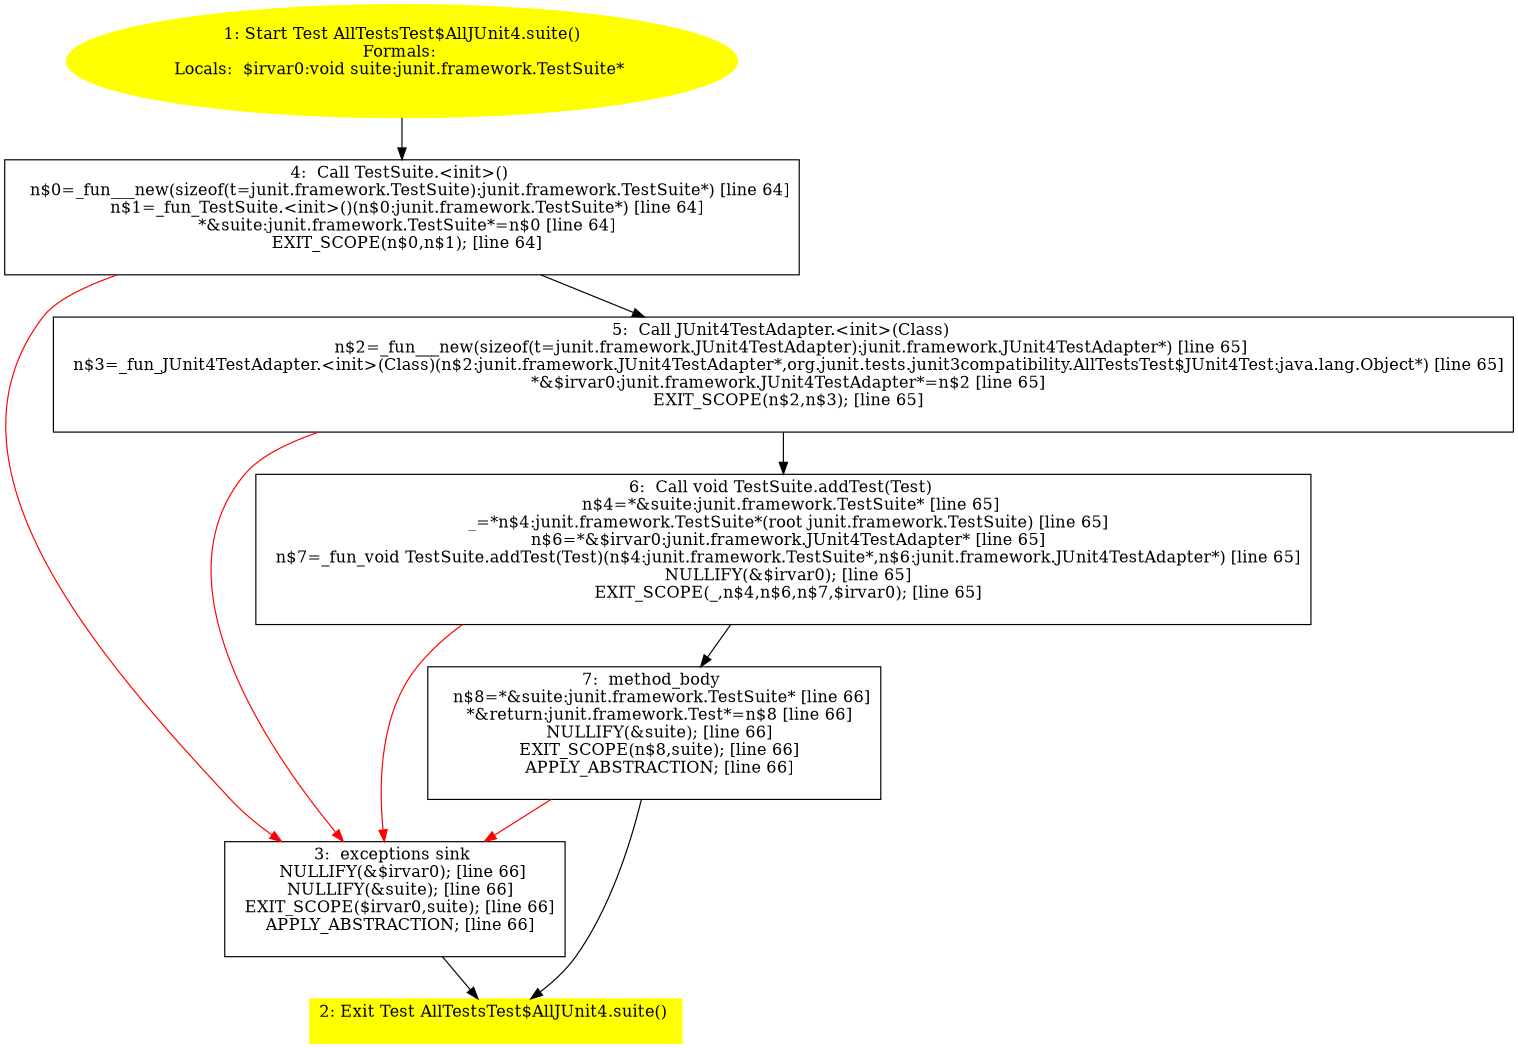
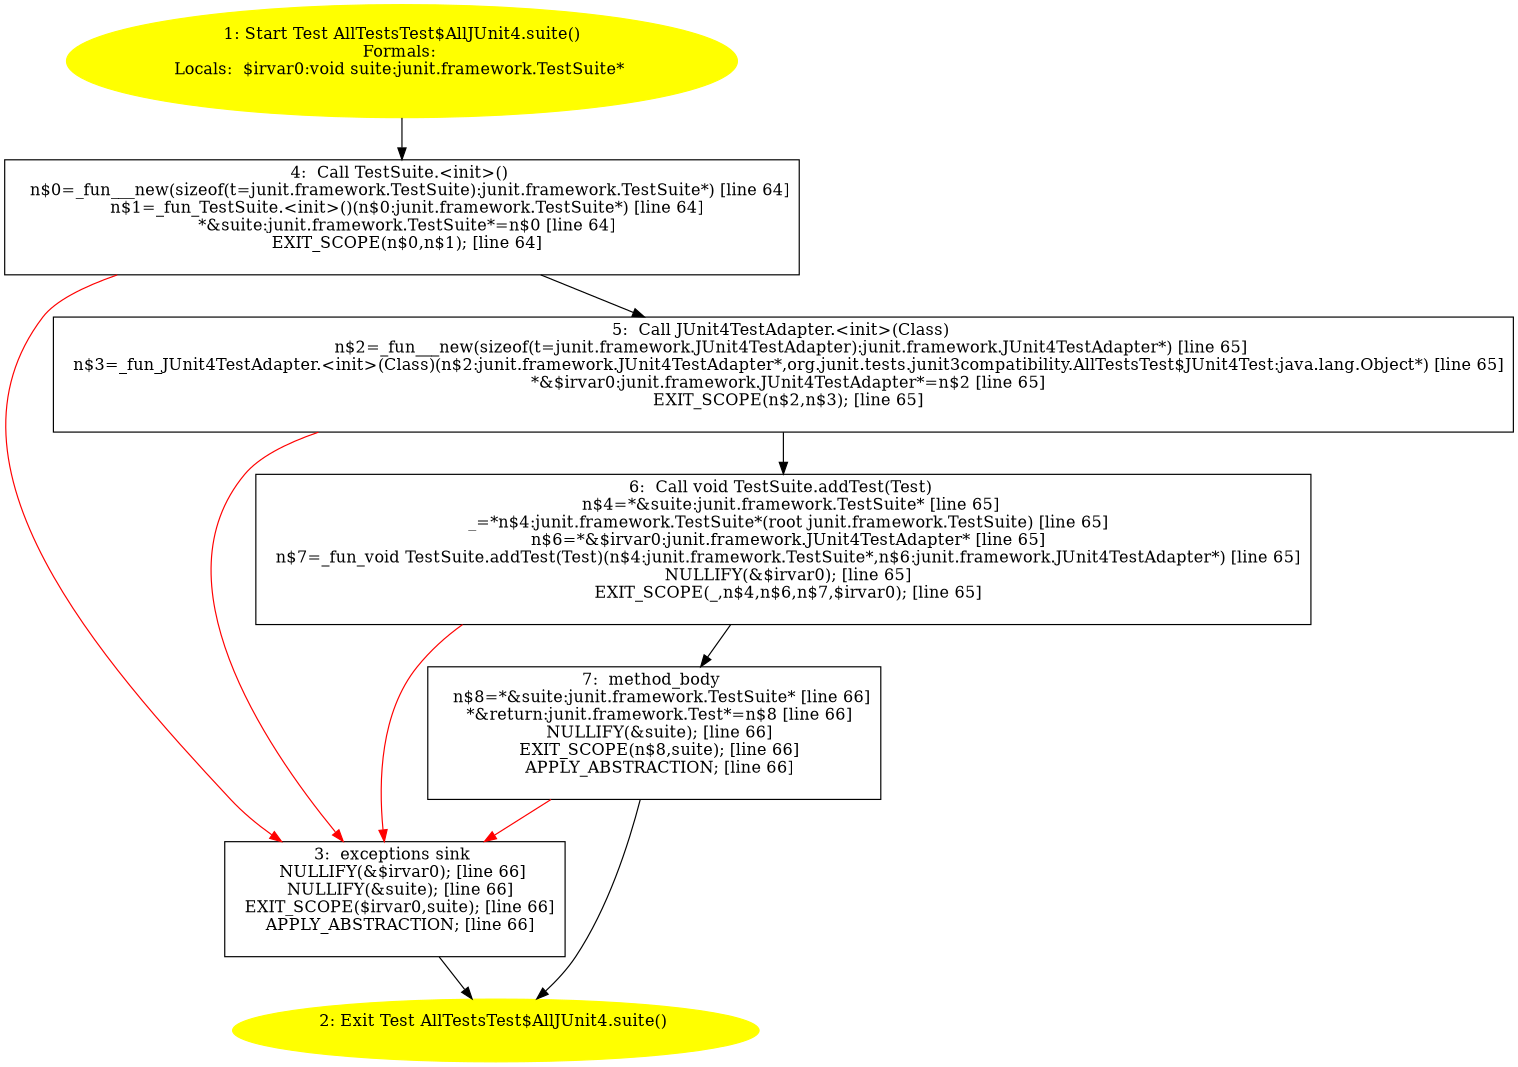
node "2: Exit Test AllTestsTest$AllJUnit4.suite()": shape box -> ellipse
